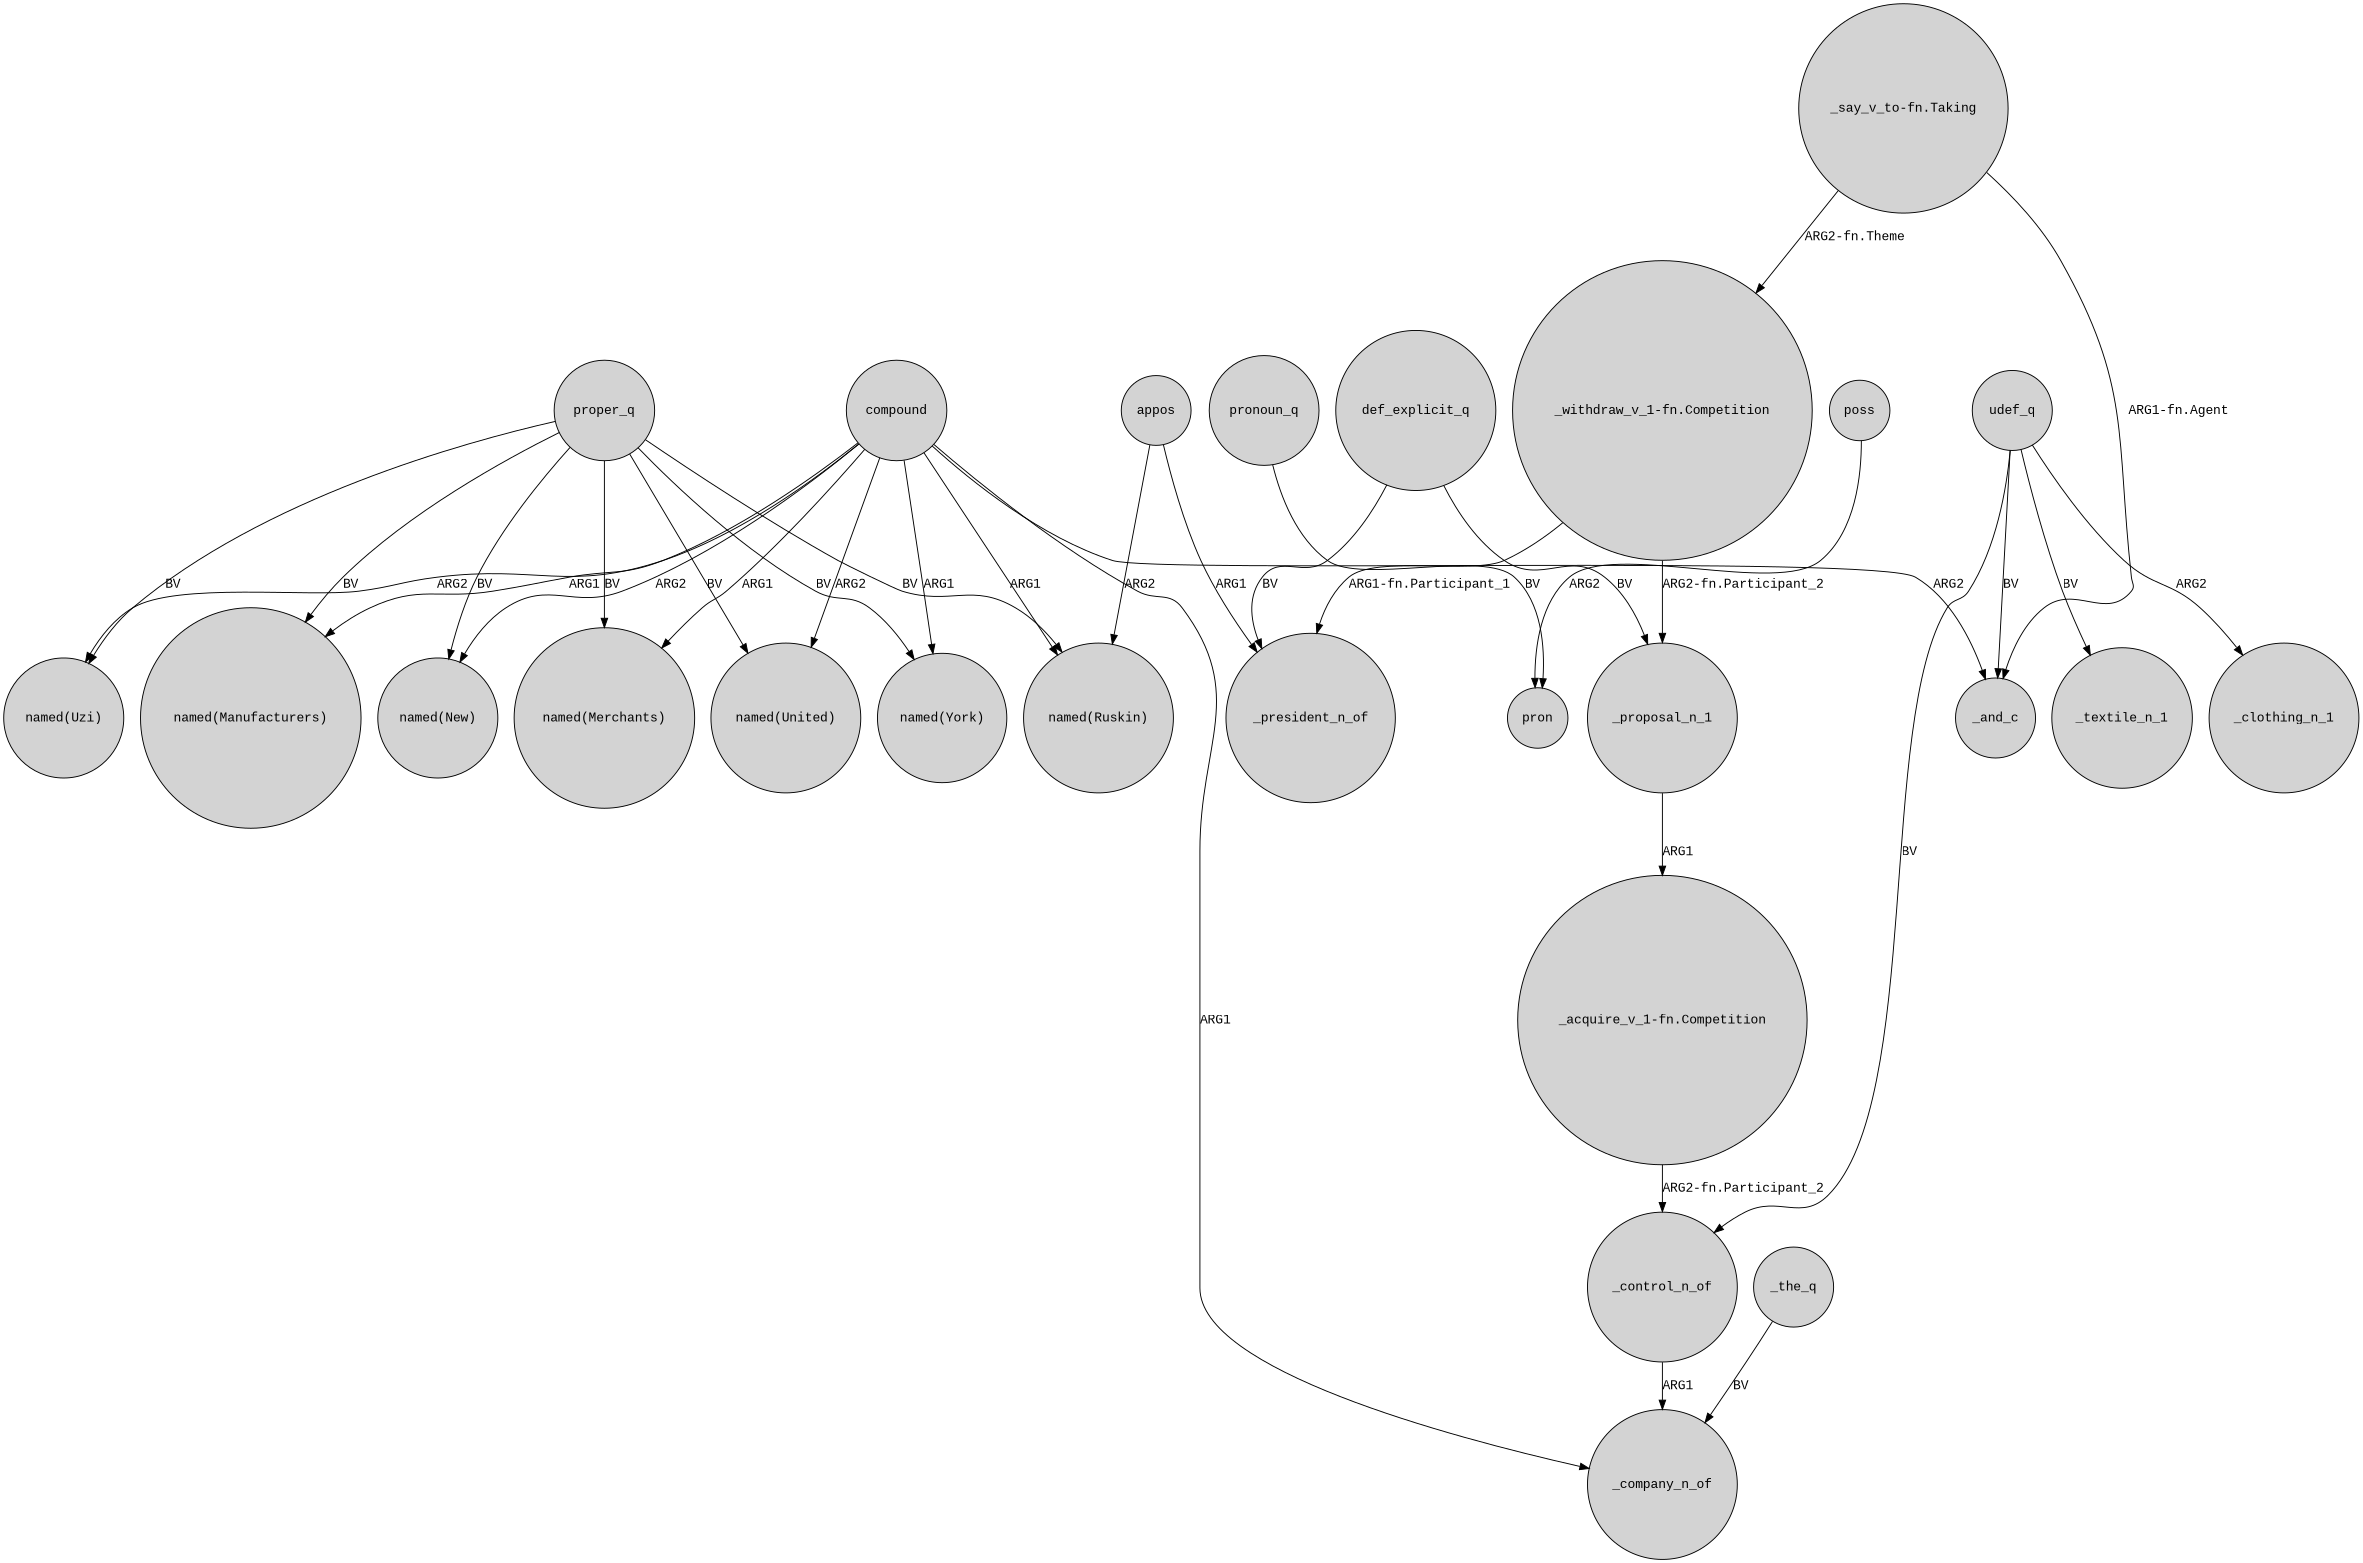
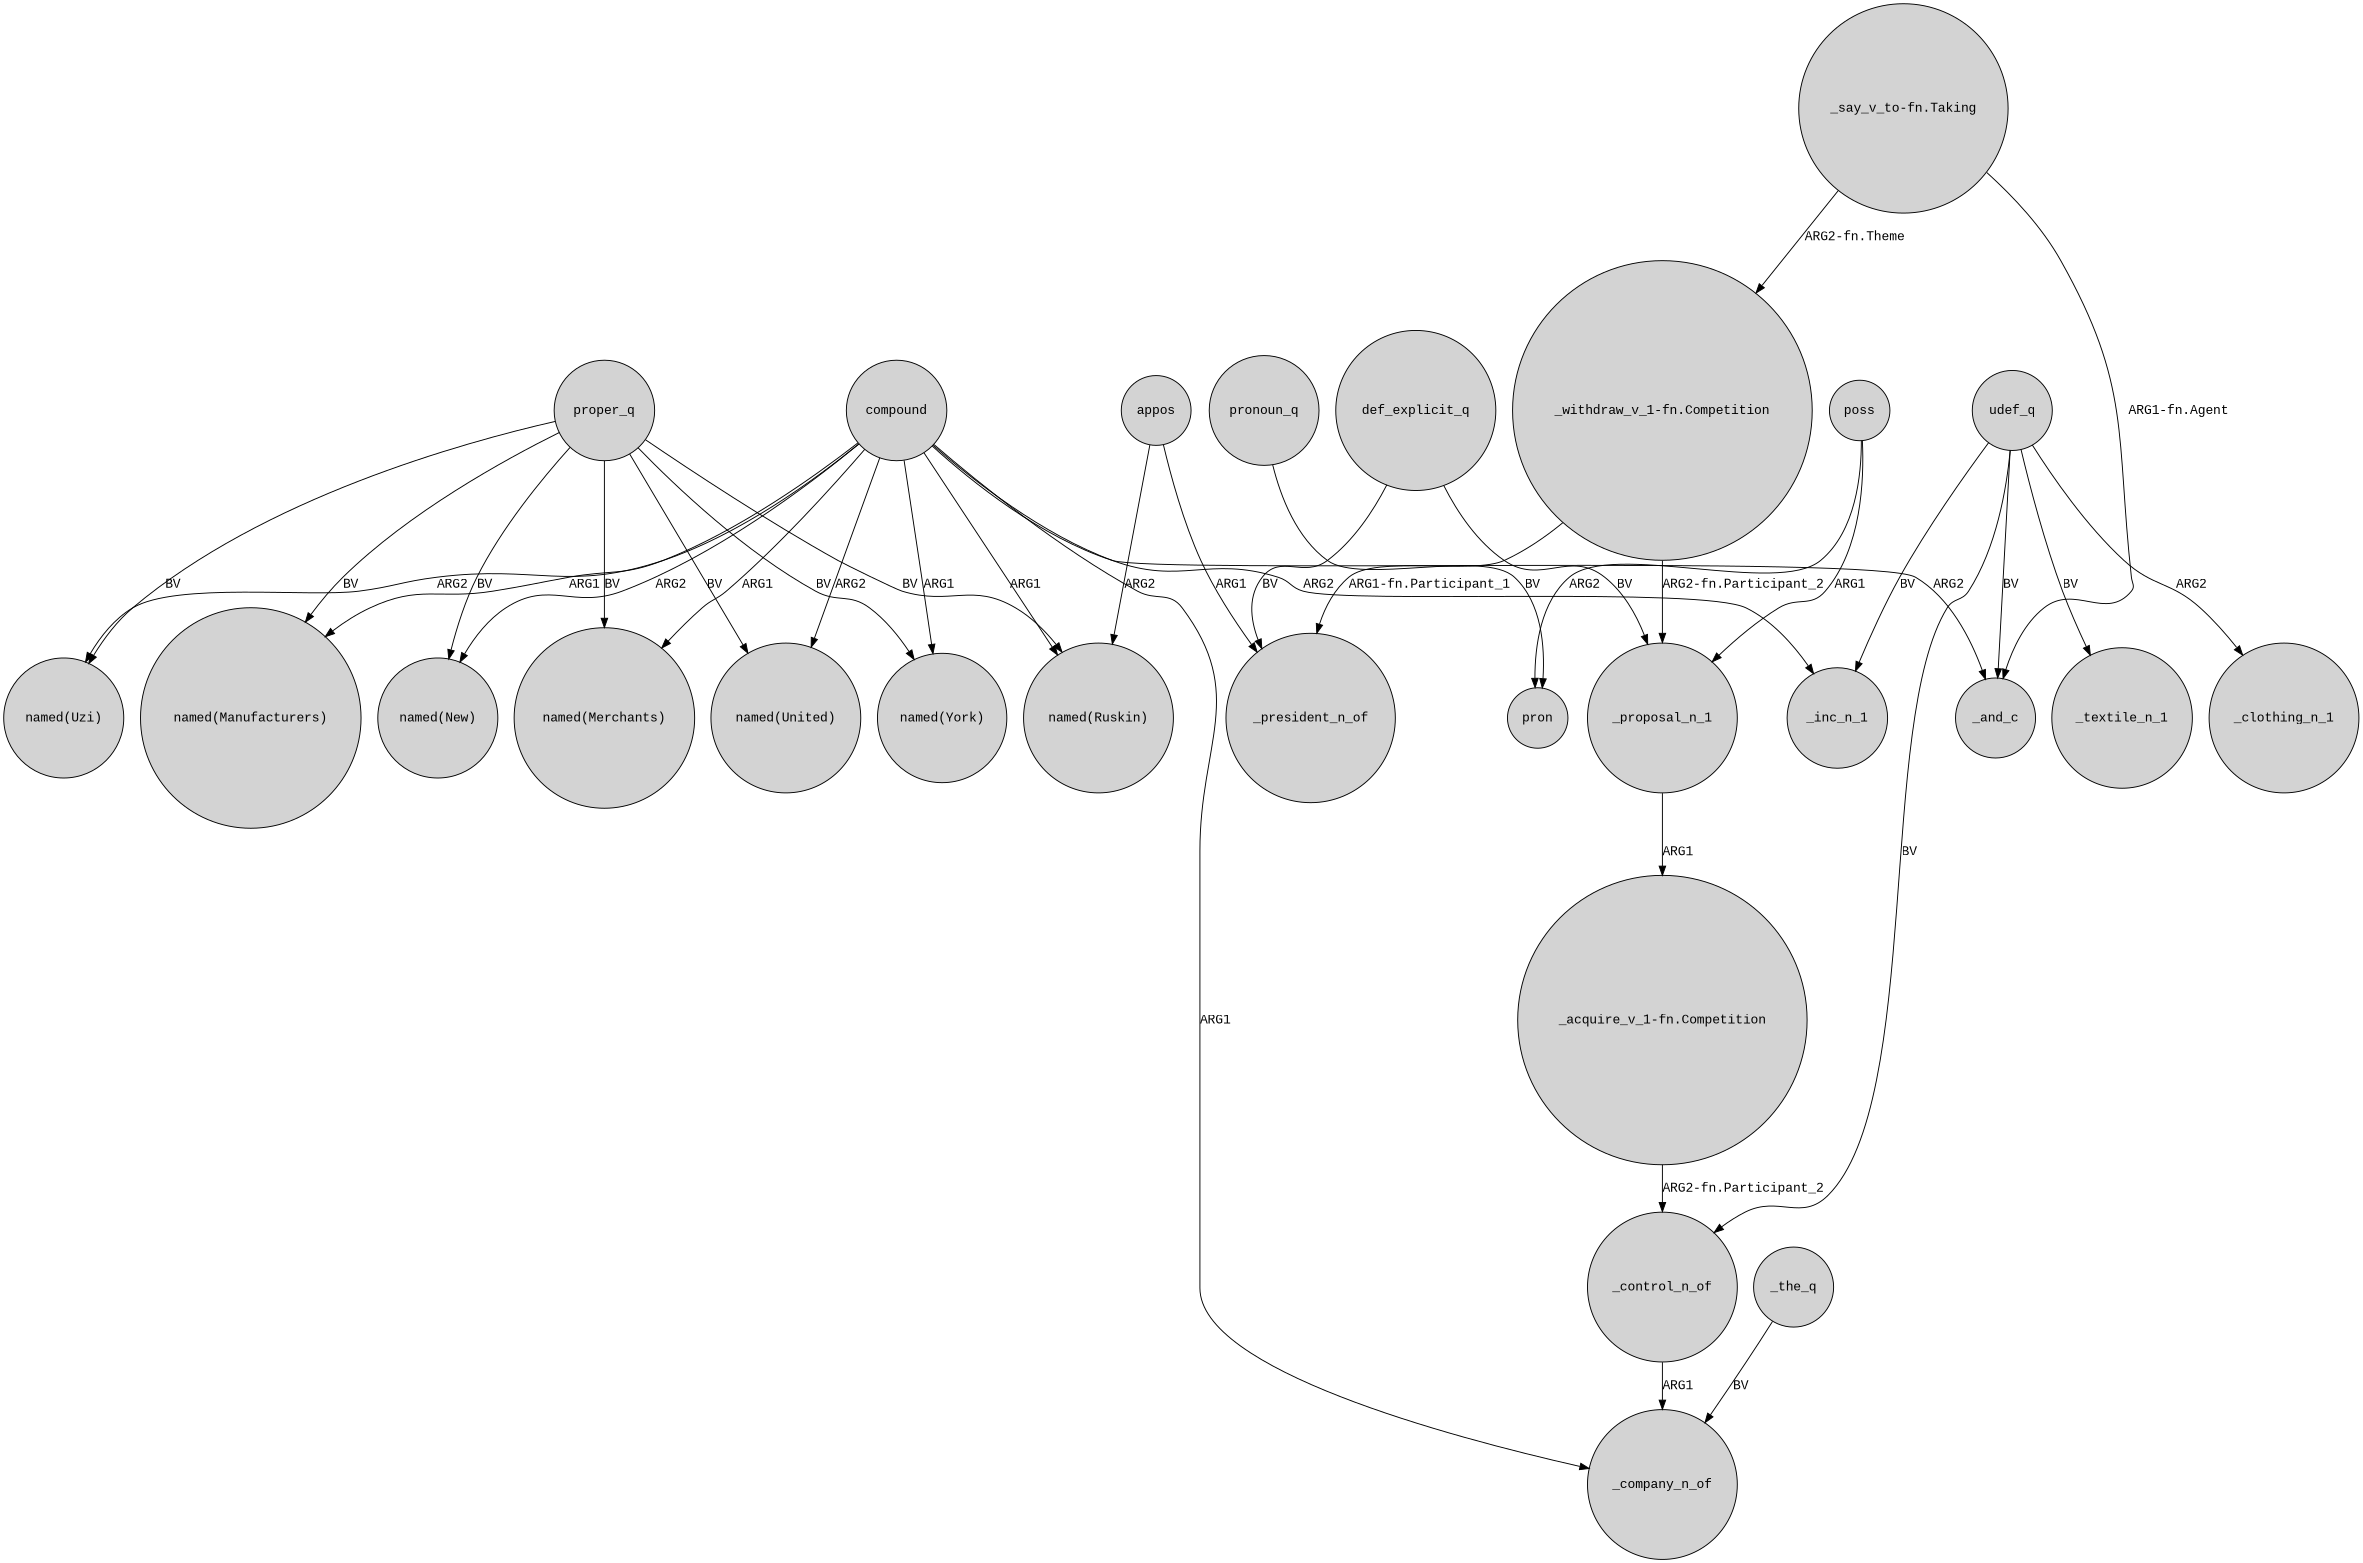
edge "poss" -> "_proposal_n_1": added, label "ARG1"
node "_inc_n_1": added
